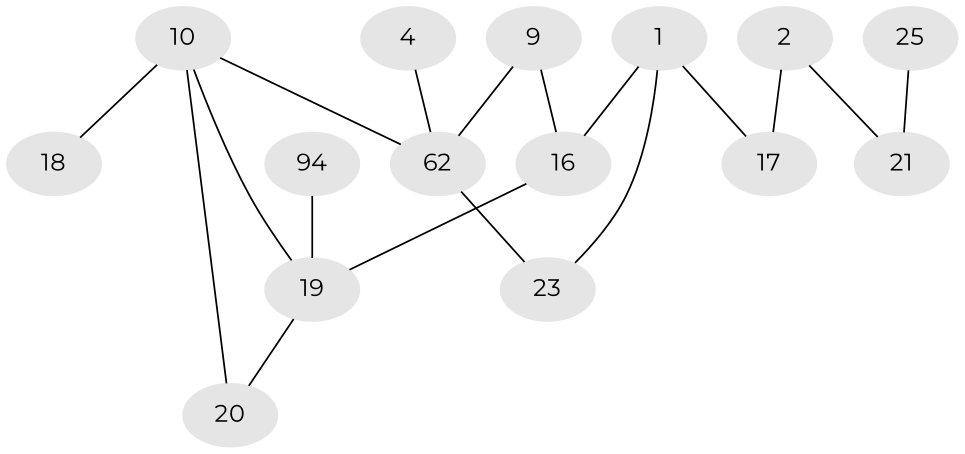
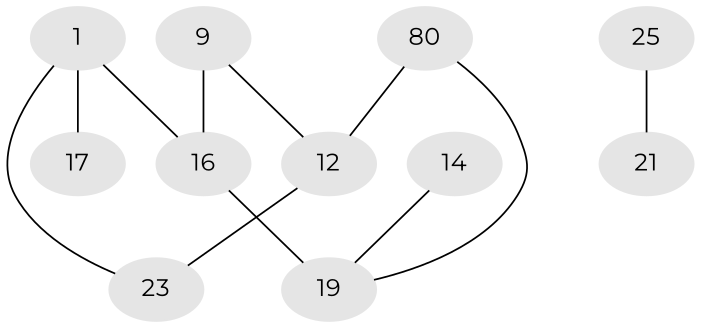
node "10": label "10" -> "80"
node "4": removed
node "2": removed
node "18": removed
node "94": label "94" -> "14"
node "62": label "62" -> "12"
node "20": removed
